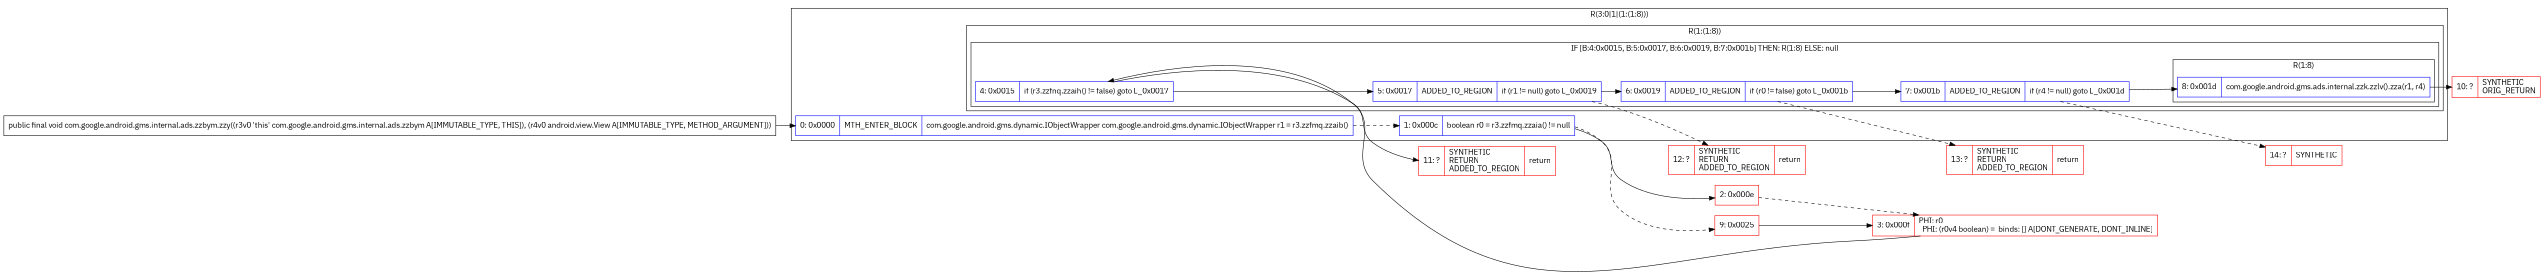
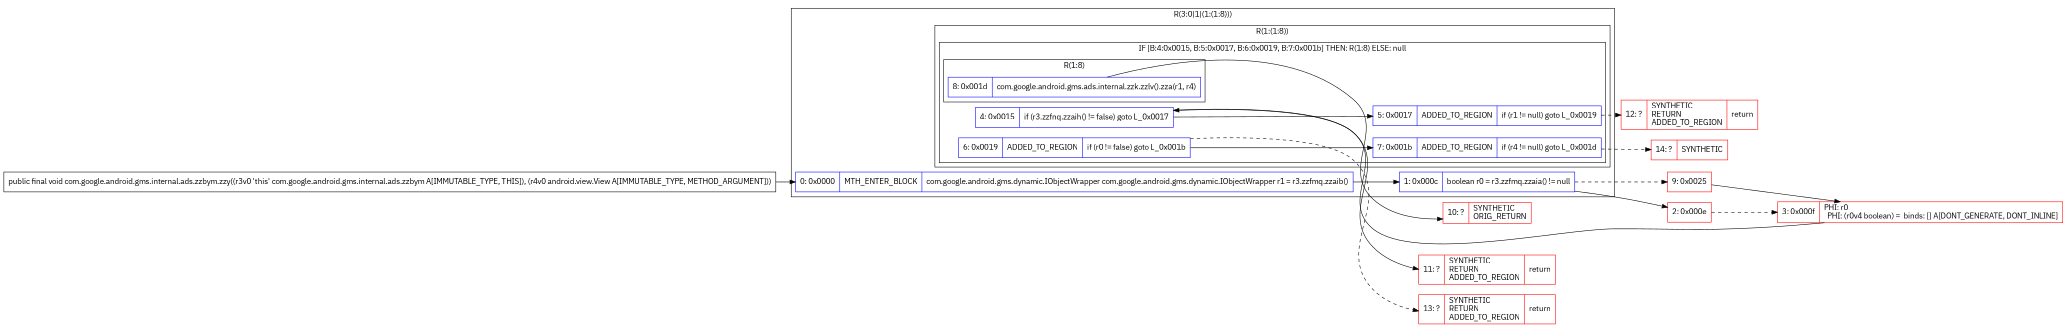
edge "7: 0x001b" -> "8: 0x001d": removed
edge "5: 0x0017" -> "6: 0x0019": removed
edge "0: 0x0000" -> "1: 0x000c": style dashed -> solid
